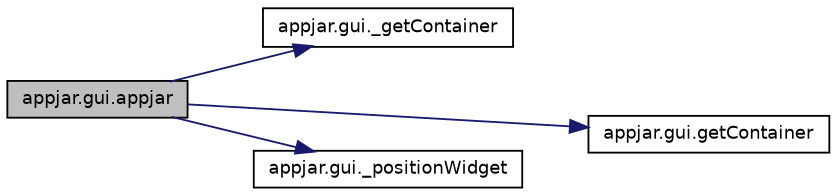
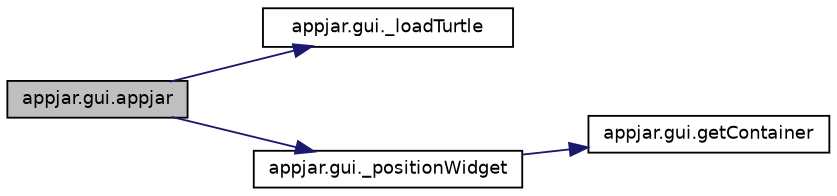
node "appjar.gui._getContainer": label "appjar.gui._getContainer" -> "appjar.gui._loadTurtle"
edge "appjar.gui.appjar" -> "appjar.gui.getContainer": now "appjar.gui._positionWidget" -> "appjar.gui.getContainer"
